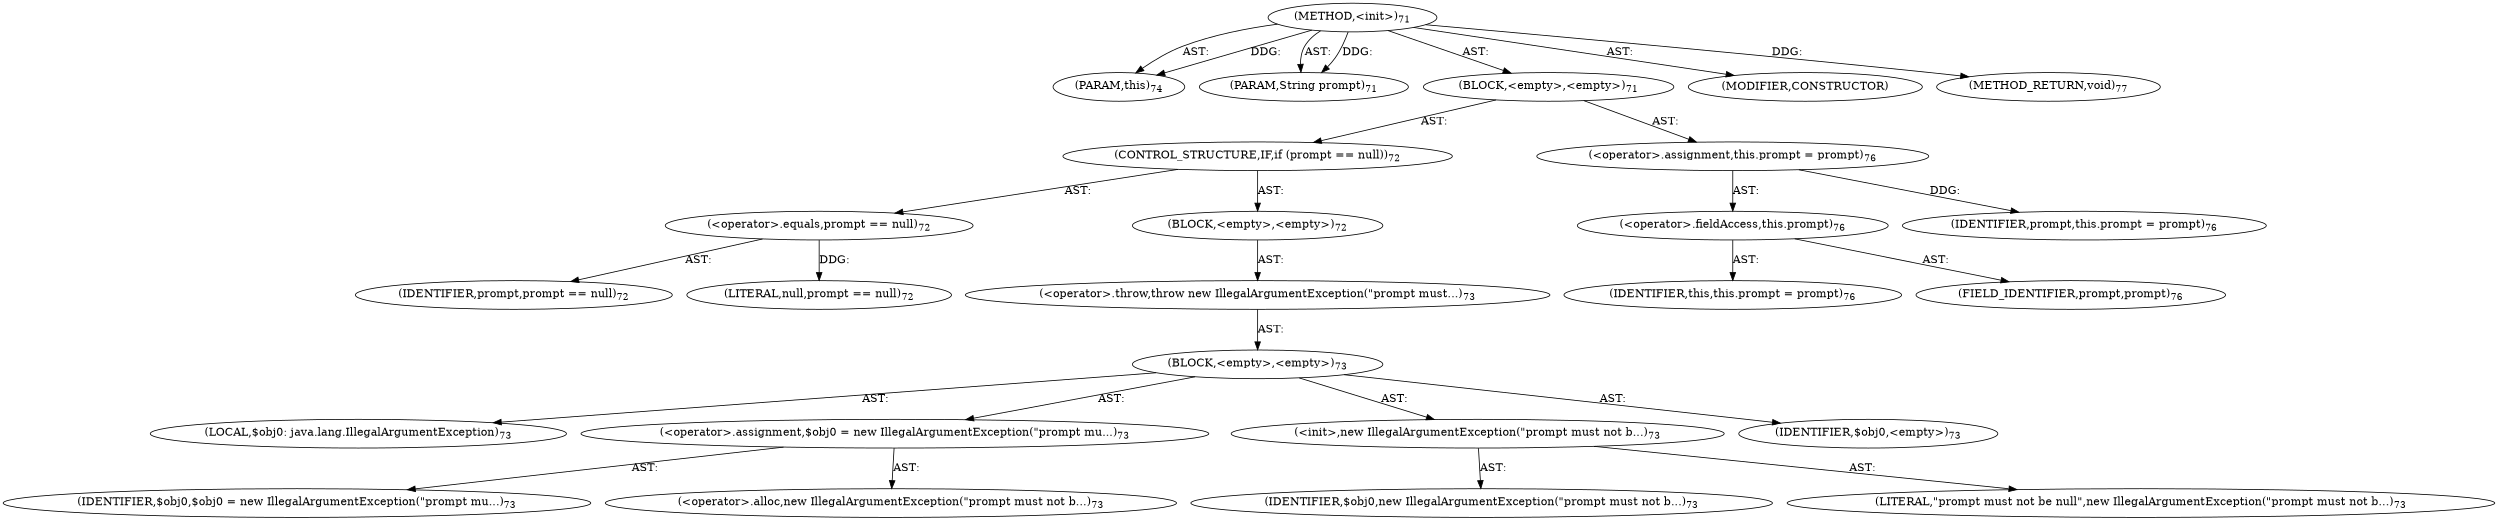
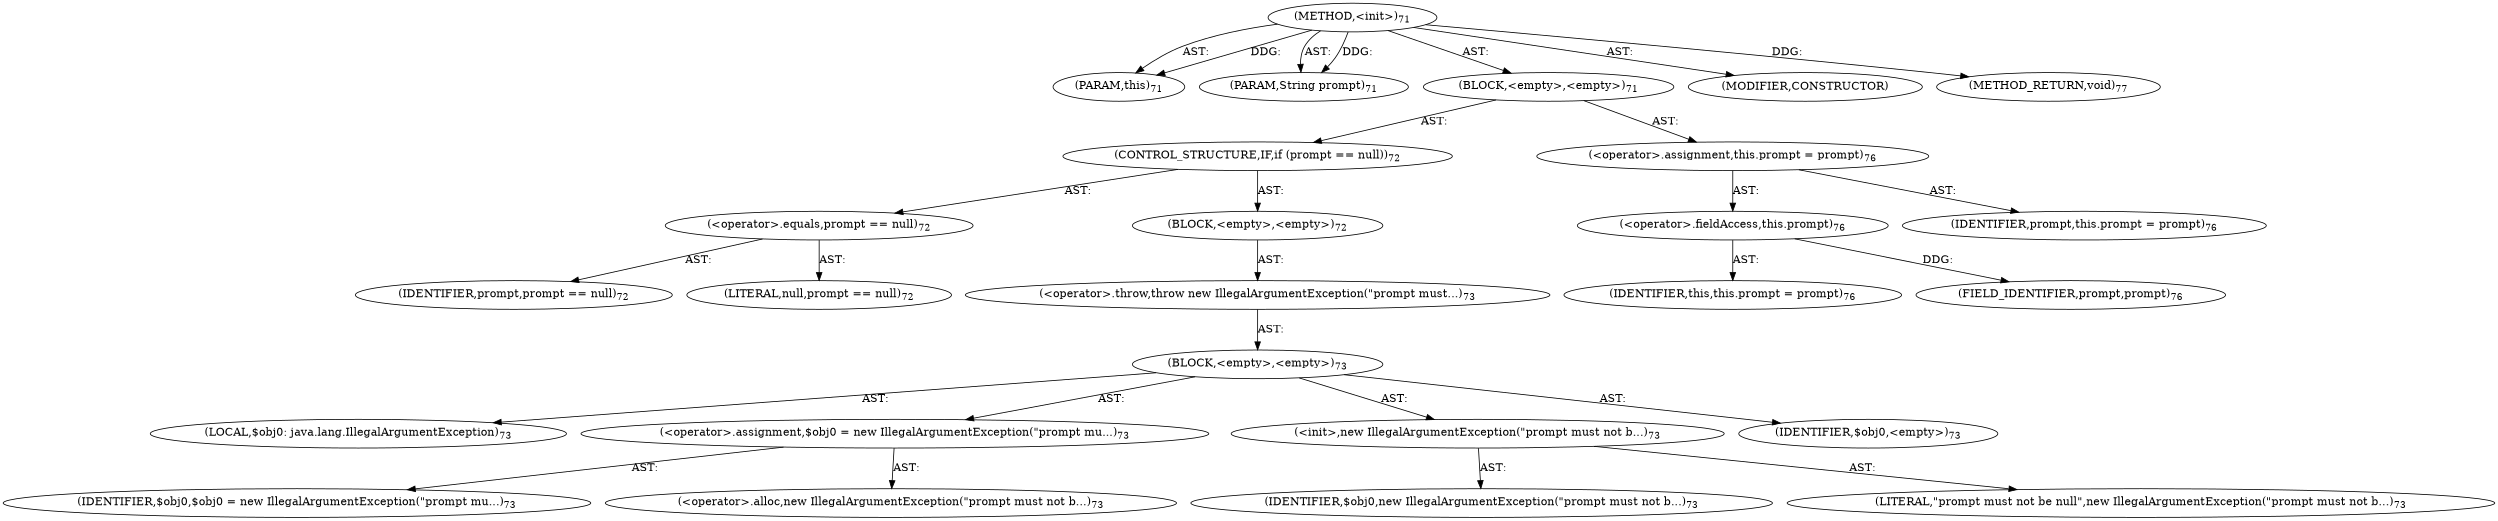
node "(PARAM,this)": text "74" -> "71"
edge "(<operator>.assignment,this.prompt = prompt)" -> "(IDENTIFIER,prompt,this.prompt = prompt)": label "DDG: " -> "AST: "
edge "(<operator>.equals,prompt == null)" -> "(LITERAL,null,prompt == null)": label "DDG: " -> "AST: "
edge "(<operator>.fieldAccess,this.prompt)" -> "(FIELD_IDENTIFIER,prompt,prompt)": label "AST: " -> "DDG: "
